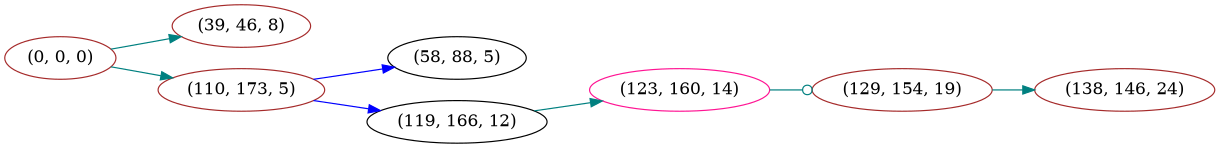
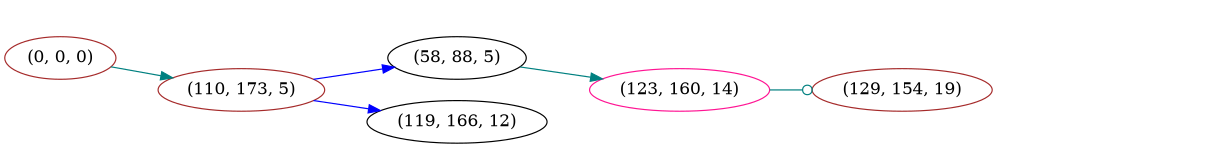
node "(39, 46, 8)": removed
node "(138, 146, 24)": removed
edge "(119, 166, 12)" -> "(123, 160, 14)": now "(58, 88, 5)" -> "(123, 160, 14)"
